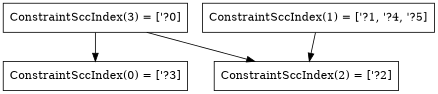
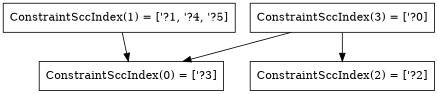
edge "ConstraintSccIndex(1) = ['?1, '?4, '?5]" -> "ConstraintSccIndex(2) = ['?2]": now "ConstraintSccIndex(1) = ['?1, '?4, '?5]" -> "ConstraintSccIndex(0) = ['?3]"
